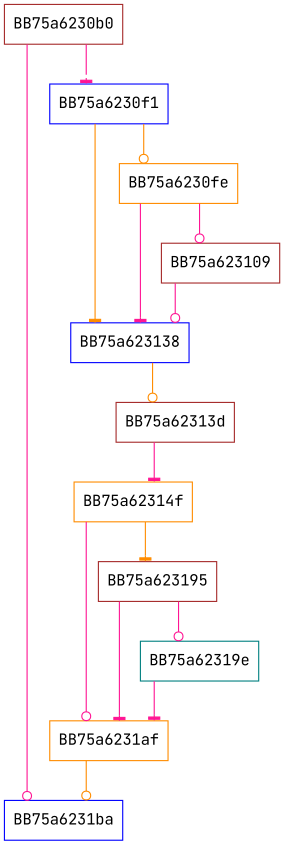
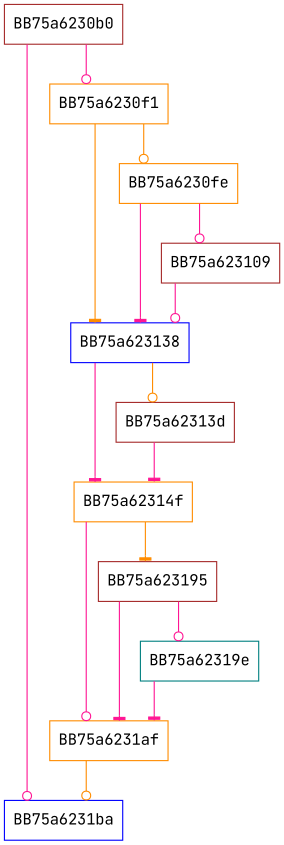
edge "BB75a6230b0" -> "BB75a6230f1": arrowhead tee -> odot
node "BB75a6230f1": color blue -> darkorange
edge "BB75a623138" -> "BB75a62314f": added
